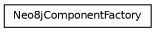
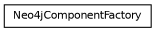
node "Neo8jComponentFactory": label "Neo8jComponentFactory" -> "Neo4jComponentFactory"
